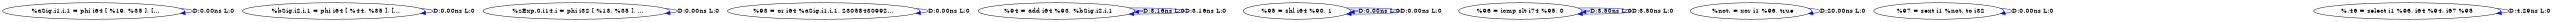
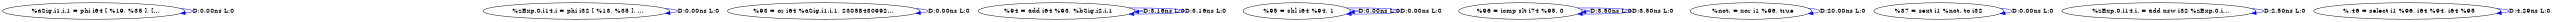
node "%bSig.i2.i.1 = phi i64 [ %44, %35 ], [...": removed
node "%95 = shl i64 %90, 1": label "%95 = shl i64 %90, 1" -> "%95 = shl i64 %94, 1"
node "%97 = sext i1 %not. to i32": label "%97 = sext i1 %not. to i32" -> "%37 = sext i1 %not. to i32"
node "%zExp.0.i14.i. = add nsw i32 %zExp.0.i...": added
node "%.46 = select i1 %96, i64 %94, i67 %95": label "%.46 = select i1 %96, i64 %94, i67 %95" -> "%.46 = select i1 %96, i64 %94, i64 %95"
